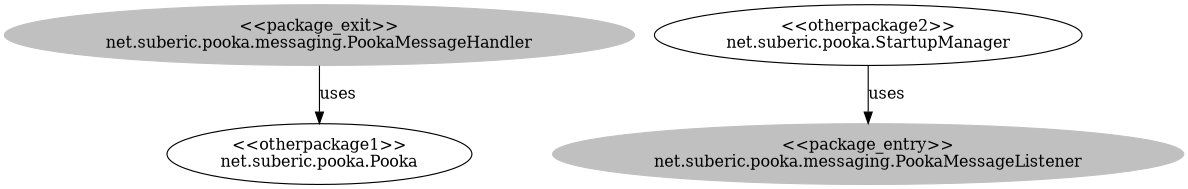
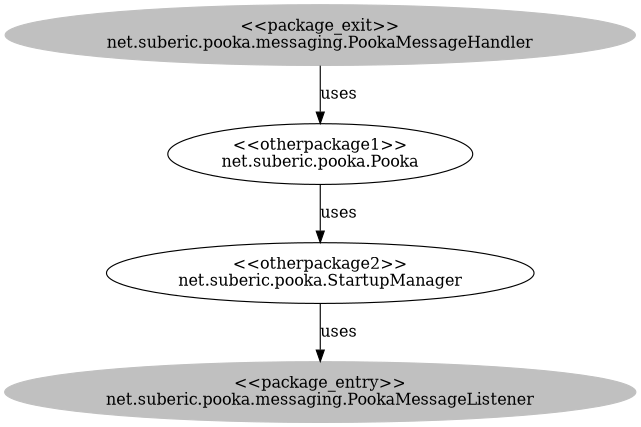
edge "<<otherpackage1>> net.suberic.pooka.Pooka" -> "<<otherpackage2>> net.suberic.pooka.StartupManager": added, label "uses"
